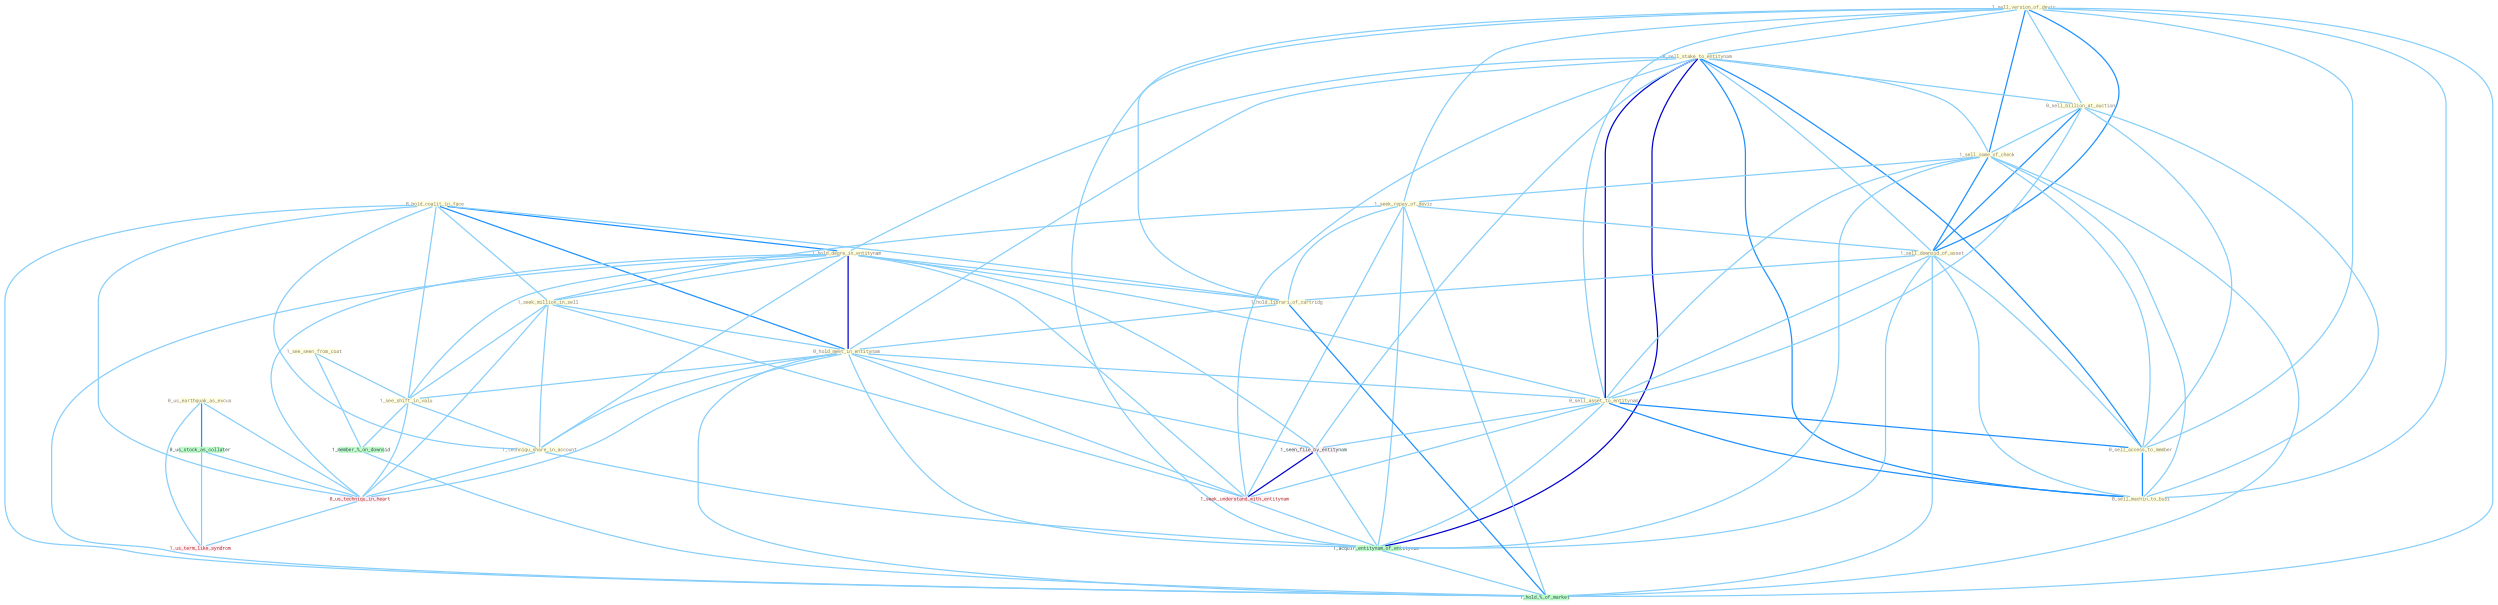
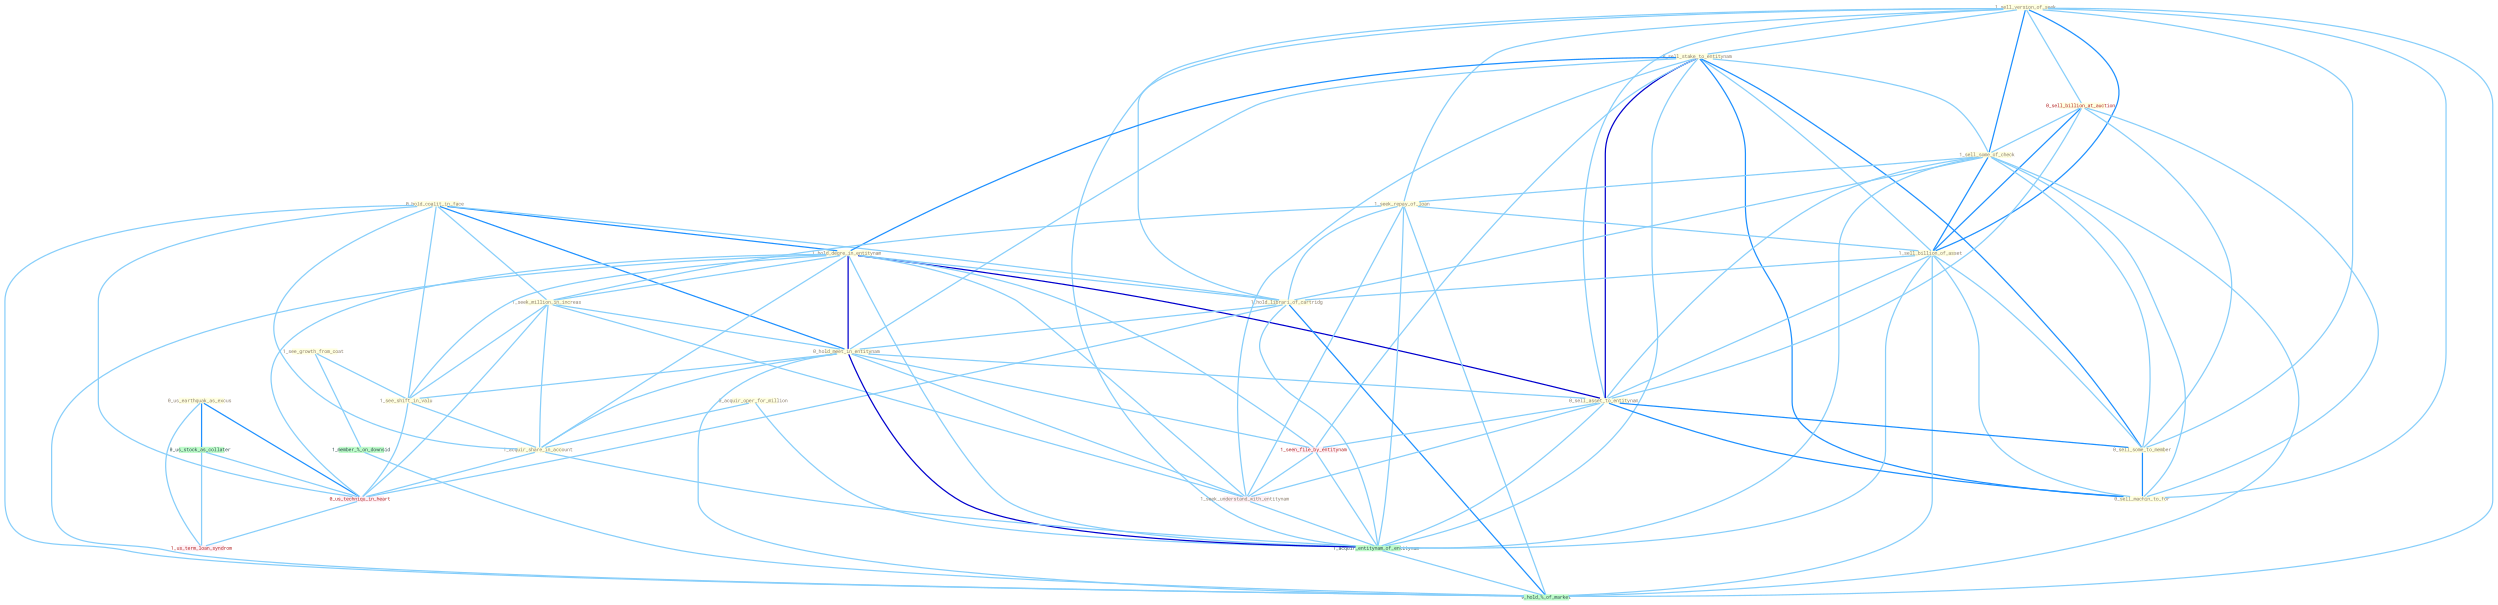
node "1_sell_version_of_devic": label "1_sell_version_of_devic" -> "1_sell_version_of_seek"
edge "0_sell_stake_to_entitynam" -- "0_sell_billion_at_auction": removed
edge "0_sell_stake_to_entitynam" -- "1_hold_degre_in_entitynam": color #87cefa -> #1e90ff
node "0_sell_billion_at_auction": fontcolor #8b7d6b -> #b22222
node "1_seek_repay_of_devic": label "1_seek_repay_of_devic" -> "1_seek_repay_of_loan"
edge "1_sell_some_of_check" -- "1_hold_librari_of_cartridg": added
node "1_sell_downsid_of_asset": label "1_sell_downsid_of_asset" -> "1_sell_billion_of_asset"
node "1_seek_million_in_sell": label "1_seek_million_in_sell" -> "1_seek_million_in_increas"
edge "1_hold_degre_in_entitynam" -- "0_sell_asset_to_entitynam": color #87cefa -> #0000cd
node "1_see_seen_from_coat": label "1_see_seen_from_coat" -> "1_see_growth_from_coat"
edge "0_sell_stake_to_entitynam" -- "1_acquir_entitynam_of_entitynam": color #0000cd -> #87cefa
node "0_acquir_oper_for_million": added
edge "1_hold_librari_of_cartridg" -- "1_acquir_entitynam_of_entitynam": added
edge "1_see_shift_in_valu" -- "1_member_%_on_downsid": removed
edge "0_hold_meet_in_entitynam" -- "0_us_techniqu_in_heart": now "1_hold_librari_of_cartridg" -- "0_us_techniqu_in_heart"
edge "0_us_earthquak_as_excus" -- "0_us_techniqu_in_heart": color #87cefa -> #1e90ff
node "1_techniqu_share_in_account": label "1_techniqu_share_in_account" -> "1_acquir_share_in_account"
node "1_seen_file_by_entitynam": fontcolor #2f4f4f -> #b22222
node "0_sell_access_to_member": label "0_sell_access_to_member" -> "0_sell_some_to_member"
edge "1_seen_file_by_entitynam" -- "1_seek_understand_with_entitynam": color #0000cd -> #87cefa
node "1_seek_understand_with_entitynam": fontcolor #b22222 -> #8b7d6b
node "0_sell_machin_to_busi": label "0_sell_machin_to_busi" -> "0_sell_machin_to_for"
edge "0_hold_meet_in_entitynam" -- "1_acquir_entitynam_of_entitynam": color #87cefa -> #0000cd
edge "1_hold_degre_in_entitynam" -- "1_acquir_entitynam_of_entitynam": added
node "1_us_term_like_syndrom": label "1_us_term_like_syndrom" -> "1_us_term_loan_syndrom"
node "1_hold_%_of_market": label "1_hold_%_of_market" -> "9_hold_%_of_market"
